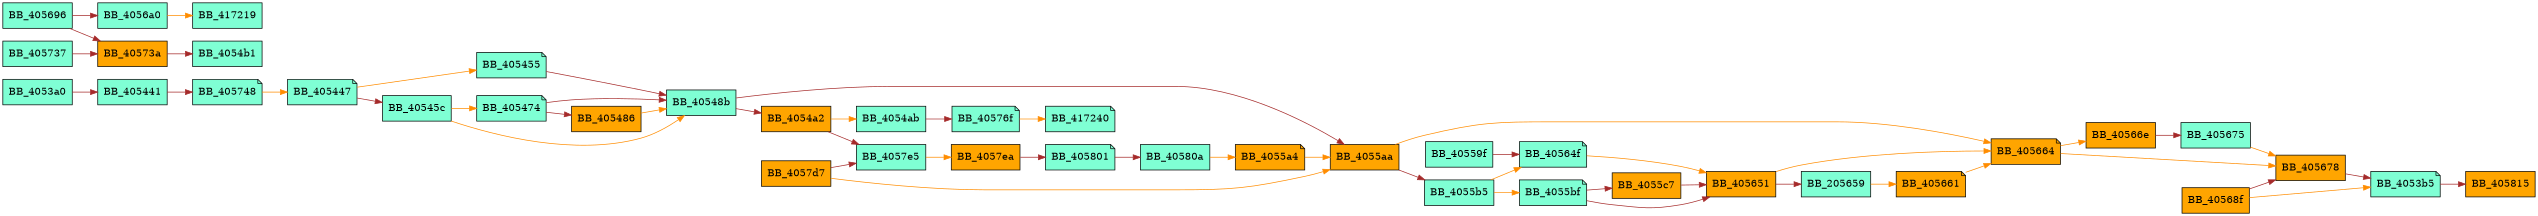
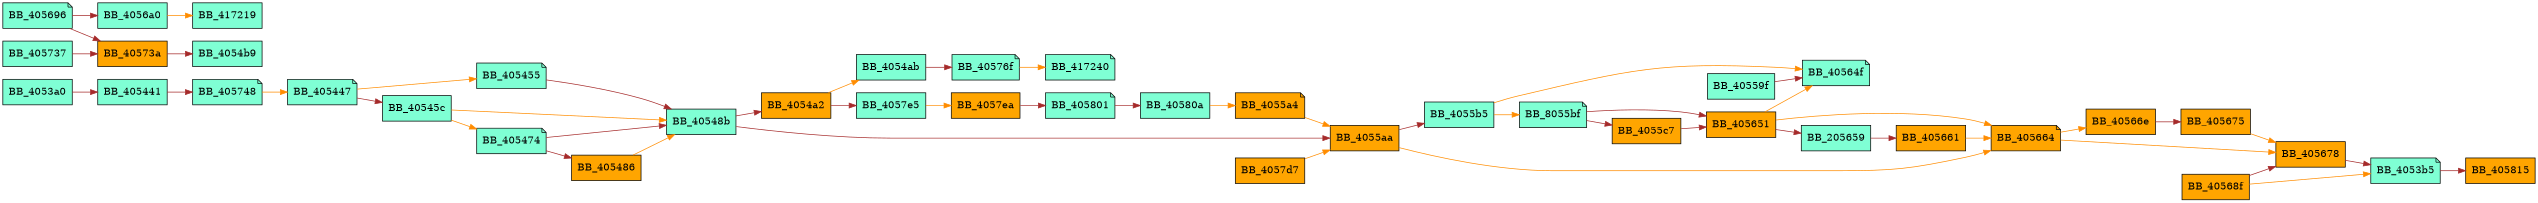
node "BB_405696": shape box -> note
node "BB_4054b1": label "BB_4054b1" -> "BB_4054b9"
node "BB_405675": fillcolor aquamarine -> orange
edge "BB_40564f" -> "BB_405651": reversed
edge "BB_4057d7" -> "BB_4057e5": removed
edge "BB_205659" -> "BB_405661": color darkorange -> brown
node "BB_405661": shape note -> box
node "BB_4055bf": label "BB_4055bf" -> "BB_8055bf"
